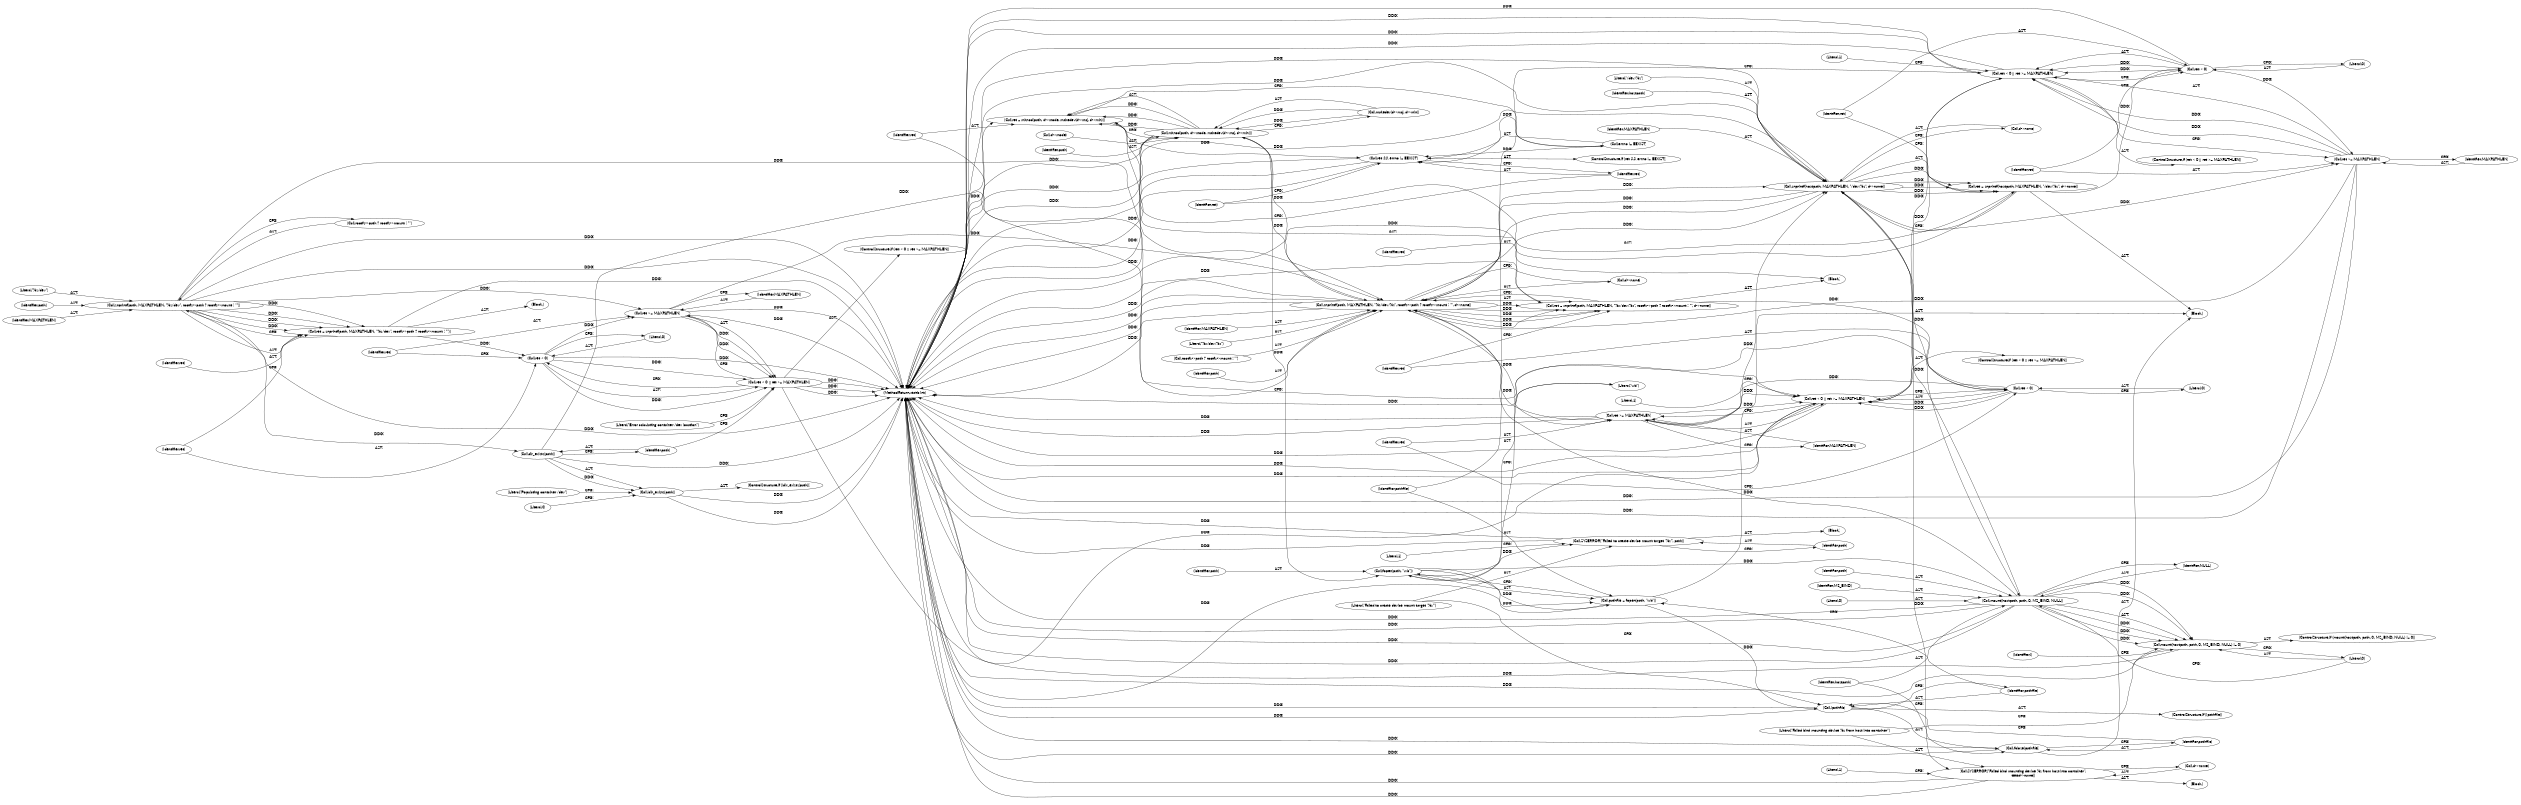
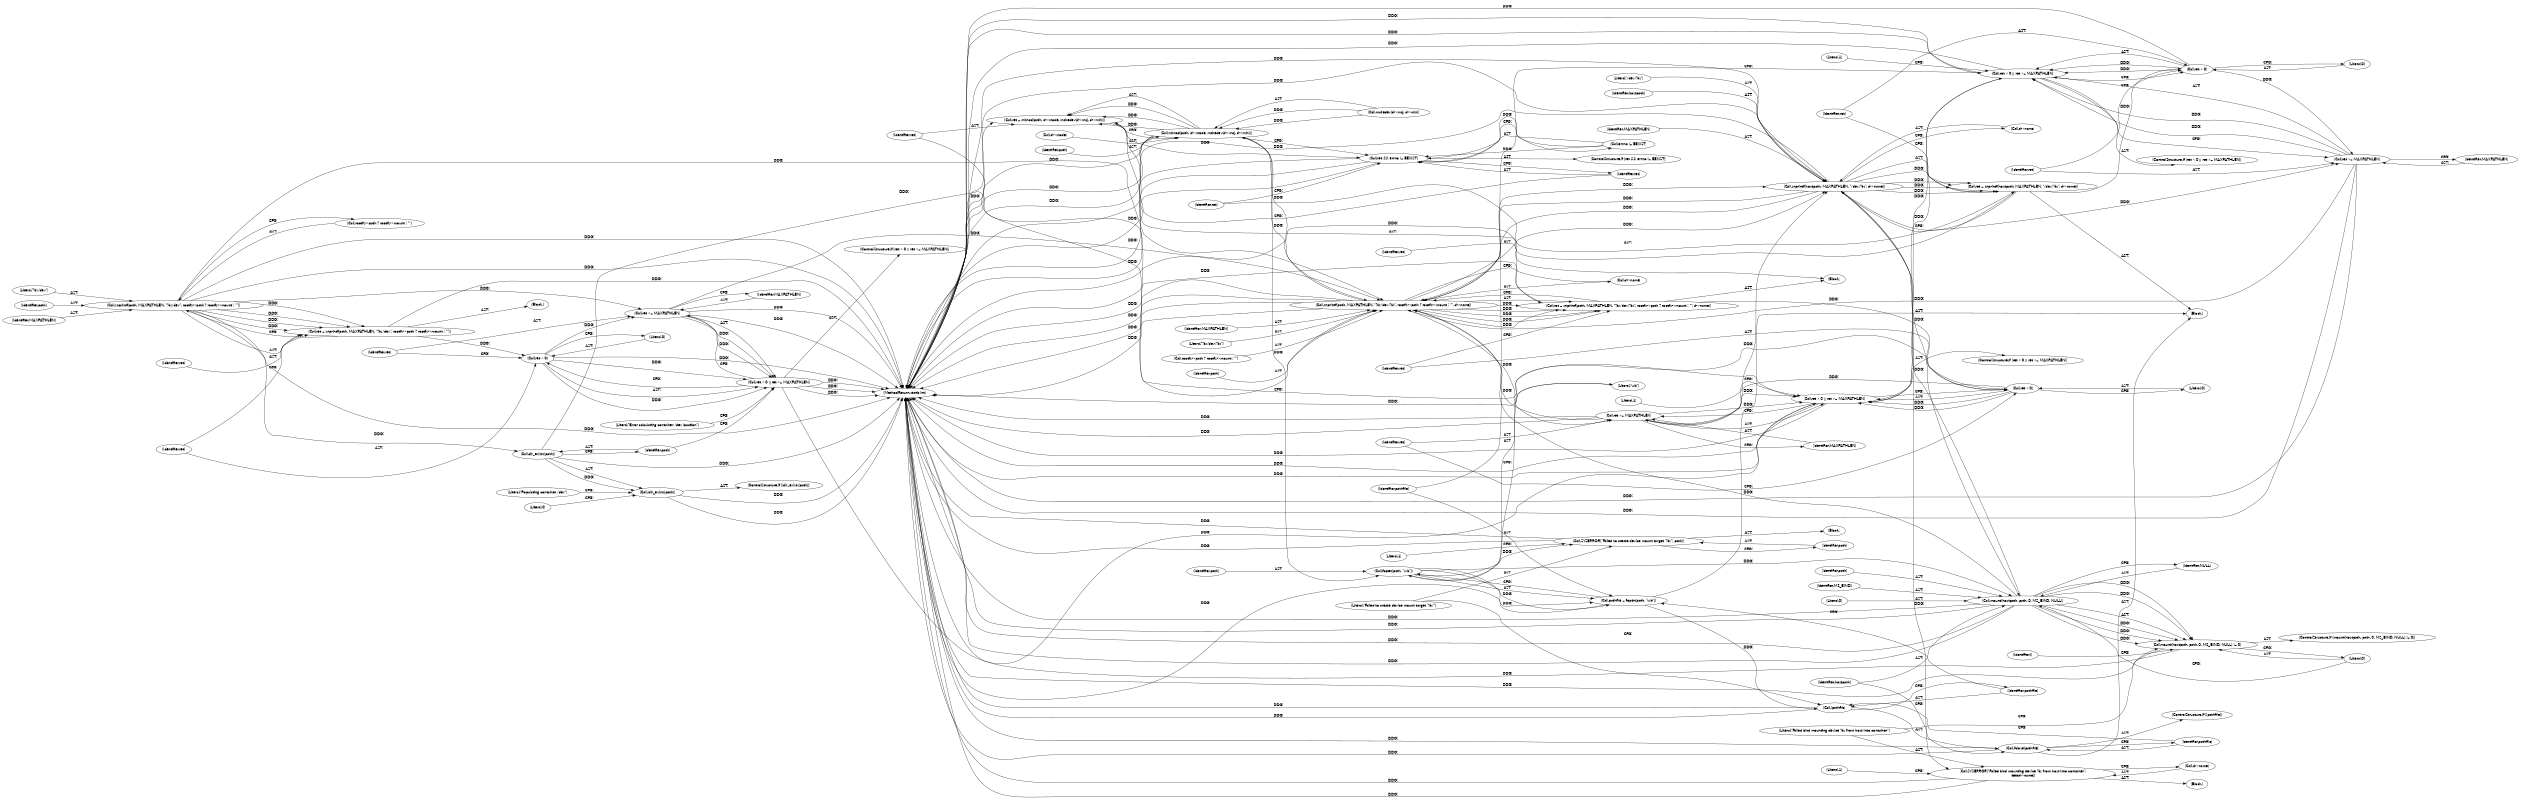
edge "(Call,ret = mknod(path, d->mode, makedev(d->maj, d->min)))" -> "(Call,errno != EEXIST)": now "(Call,ret && errno != EEXIST)" -> "(Call,errno != EEXIST)"
edge "(Call,mknod(path, d->mode, makedev(d->maj, d->min)))" -> "(Call,makedev(d->maj, d->min))": now "(Call,mknod(path, d->mode, makedev(d->maj, d->min)))" -> "(Call,ret && errno != EEXIST)"
edge "(Call,!pathfile)" -> "(ControlStructure,if (!pathfile))": now "(Call,fclose(pathfile))" -> "(ControlStructure,if (!pathfile))"
